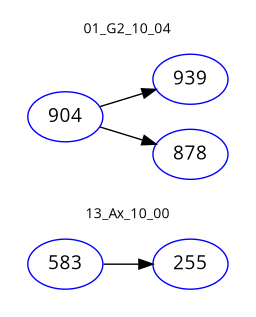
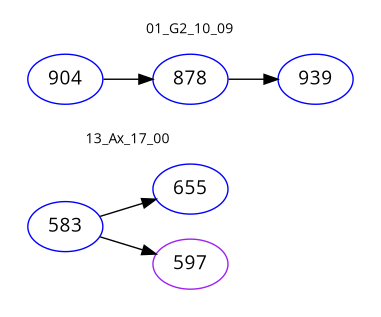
cluster "01_G2_10_04": label "01_G2_10_04" -> "01_G2_10_09"
edge "904" -> "939": now "878" -> "939"
cluster "13_Ax_10_00": label "13_Ax_10_00" -> "13_Ax_17_00"
node "597": added
node "255": label "255" -> "655"
